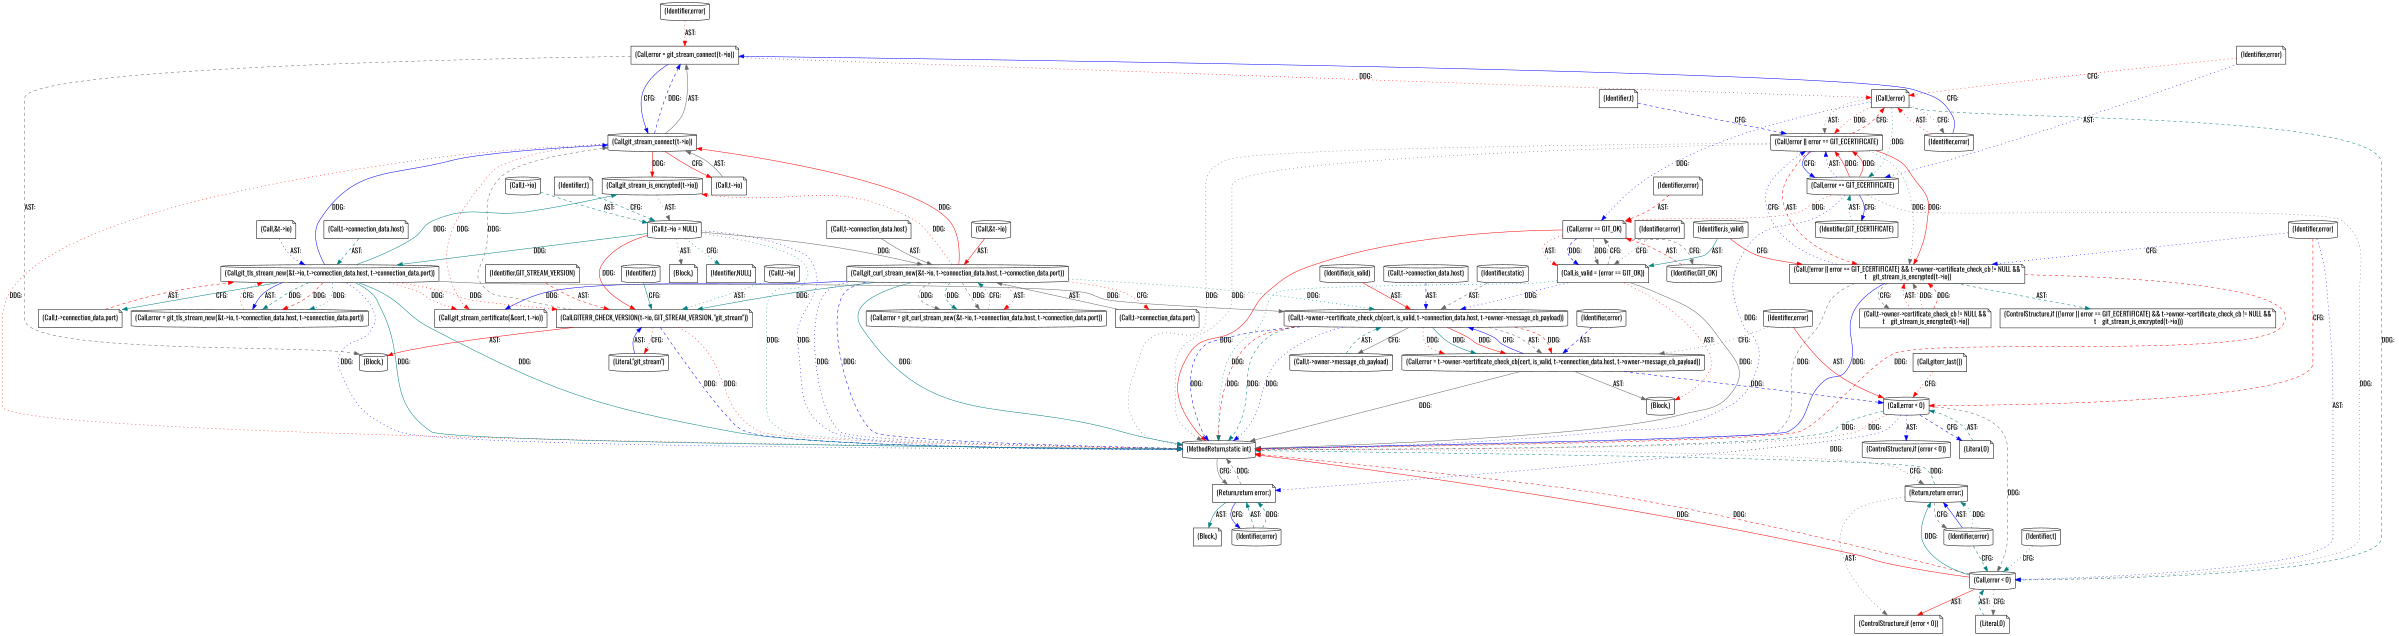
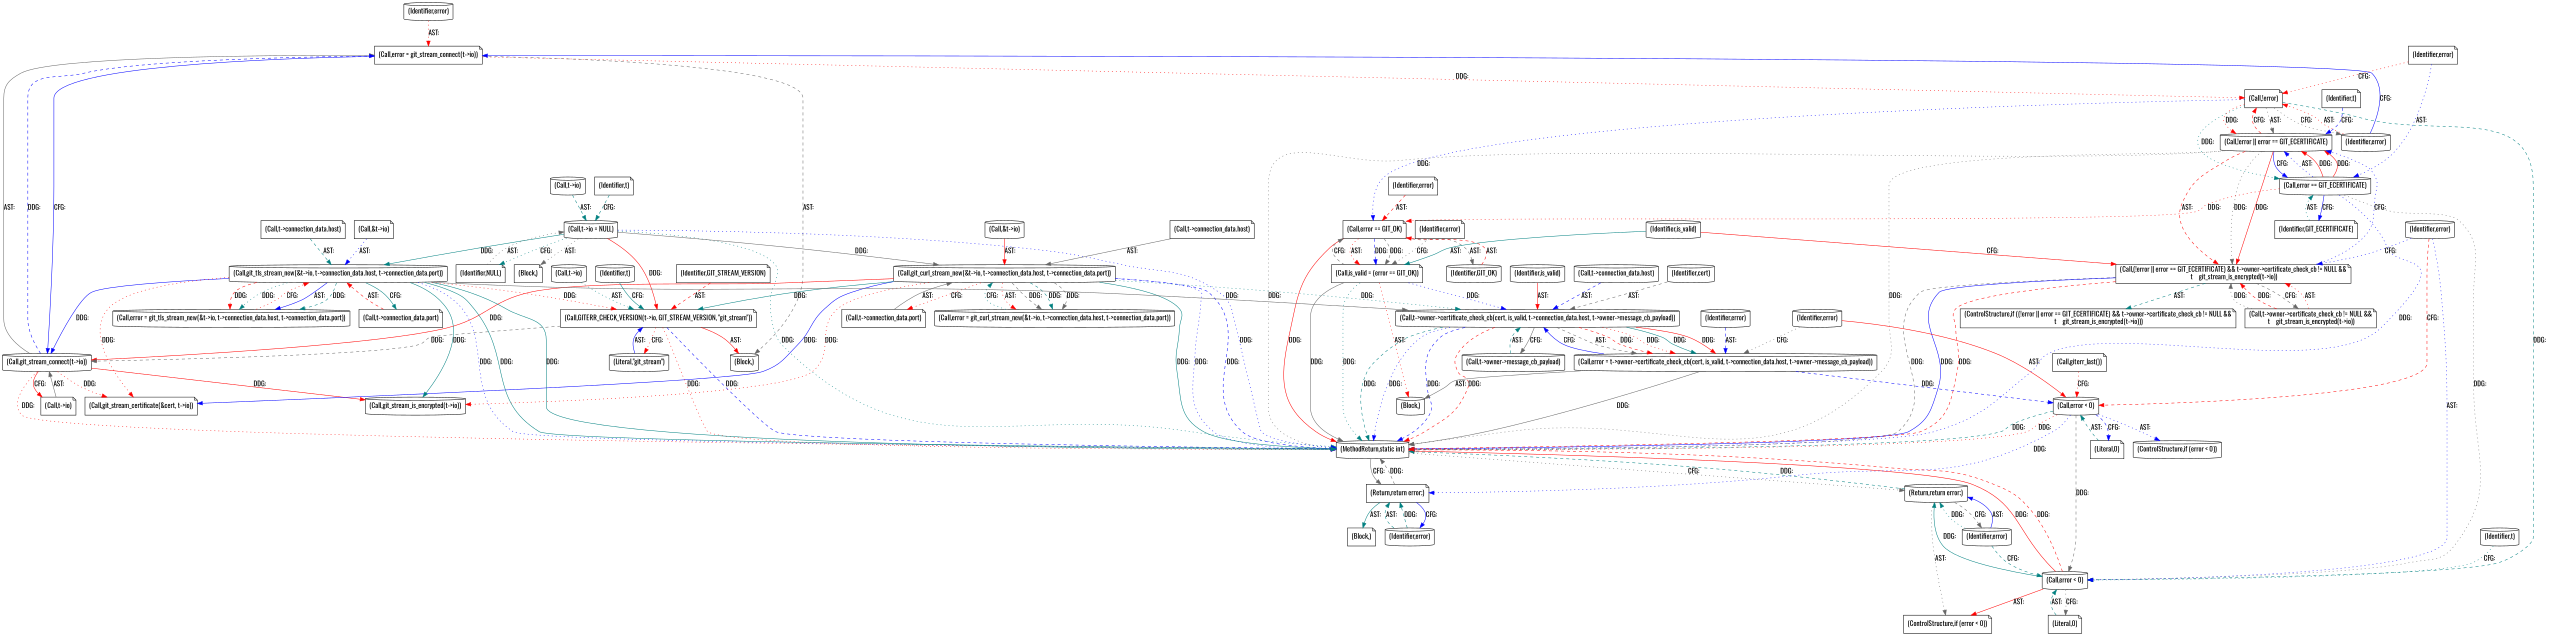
edge "(Call,git_stream_is_encrypted(t->io))" -> "(Call,t->io = NULL)": now "(Identifier,NULL)" -> "(Call,t->io = NULL)"
node "(Identifier,GIT_ECERTIFICATE)": shape cylinder -> note
edge "(Call,error == GIT_OK)" -> "(Identifier,GIT_OK)": label "CFG: " -> "AST: "
node "(Identifier,static)": label "(Identifier,static)" -> "(Identifier,cert)"
